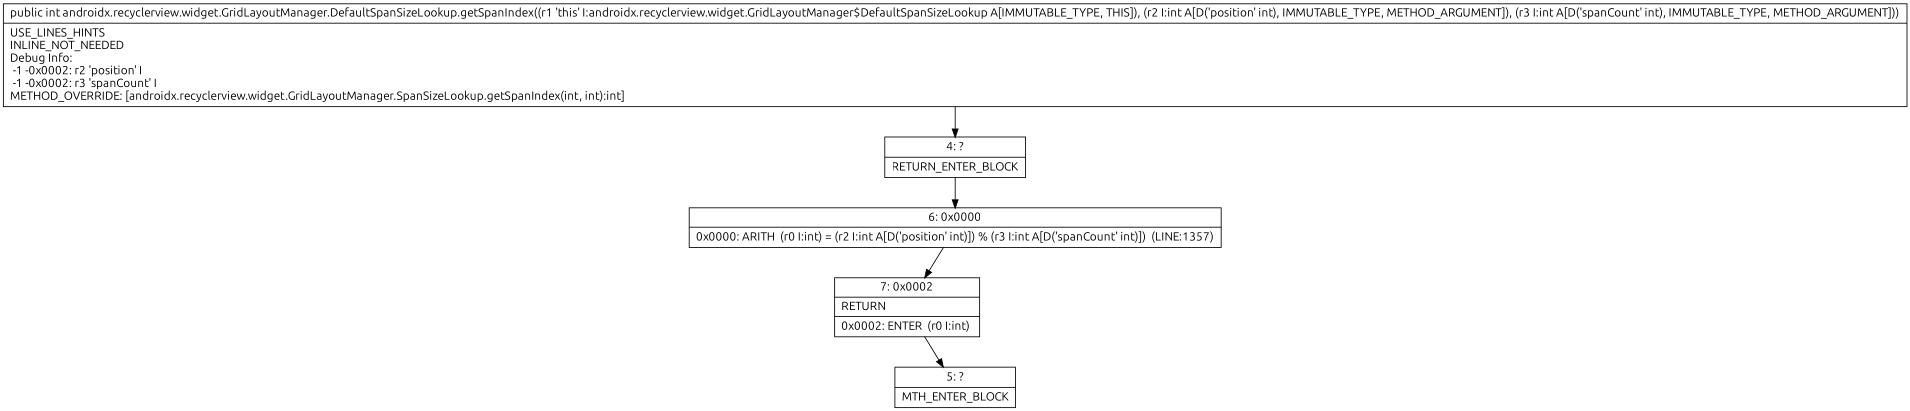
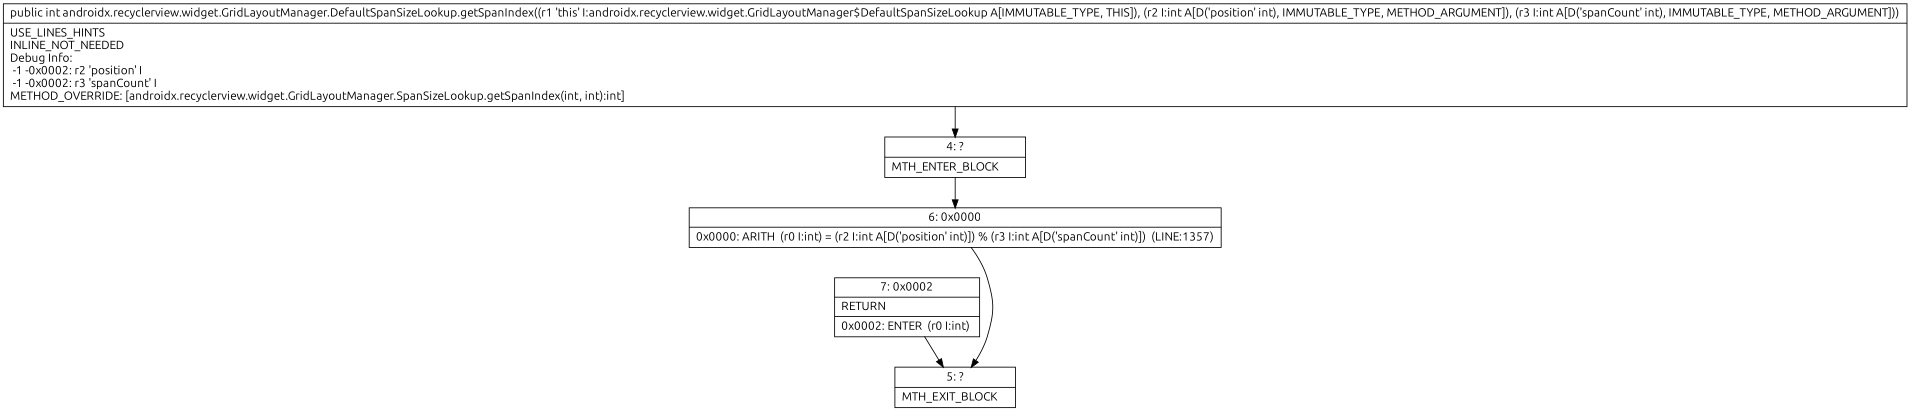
node "4: ?": text "RETURN_ENTER_BLOCK" -> "MTH_ENTER_BLOCK"
edge "6: 0x0000" -> "7: 0x0002": now "6: 0x0000" -> "5: ?"
node "5: ?": text "MTH_ENTER_BLOCK" -> "MTH_EXIT_BLOCK"
